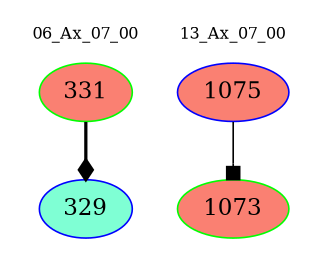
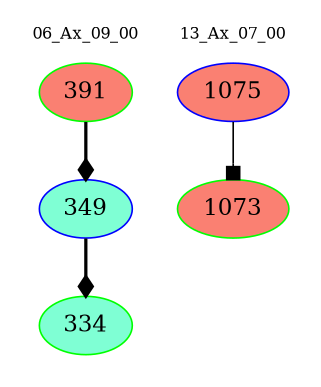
cluster "06_Ax_07_00": label "06_Ax_07_00" -> "06_Ax_09_00"
node "331": label "331" -> "391"
node "329": label "329" -> "349"
node "334": added
